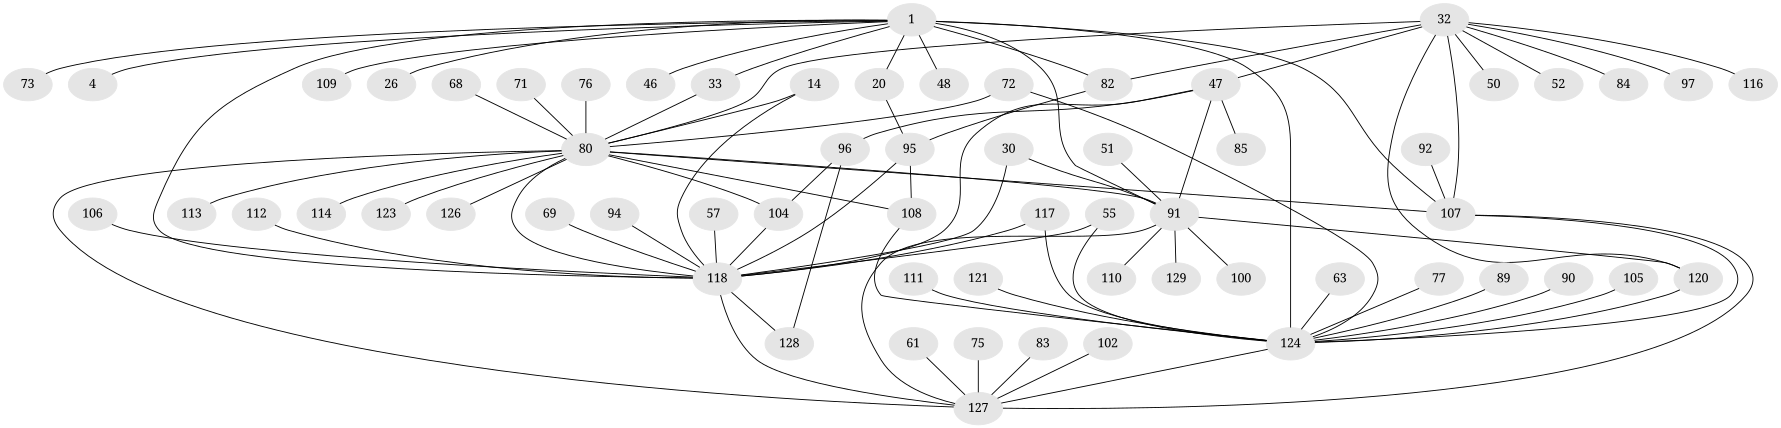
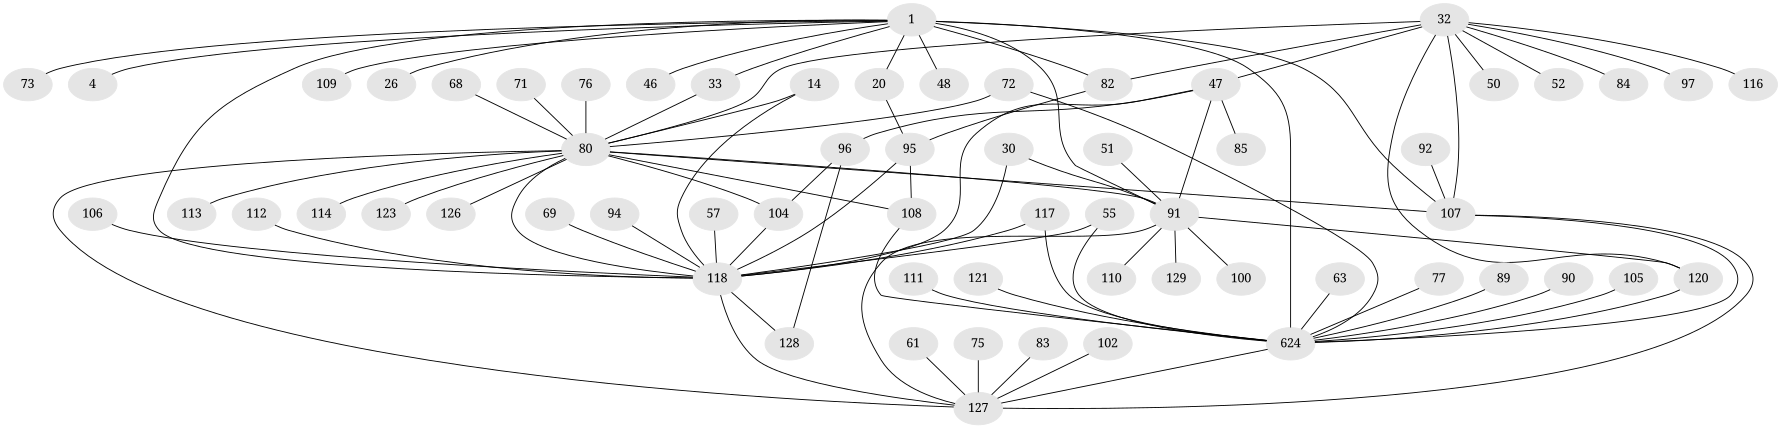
node "124": label "124" -> "624"
